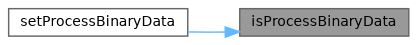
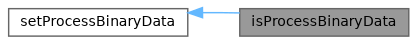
edge "setProcessBinaryData" -> "isProcessBinaryData": reversed
